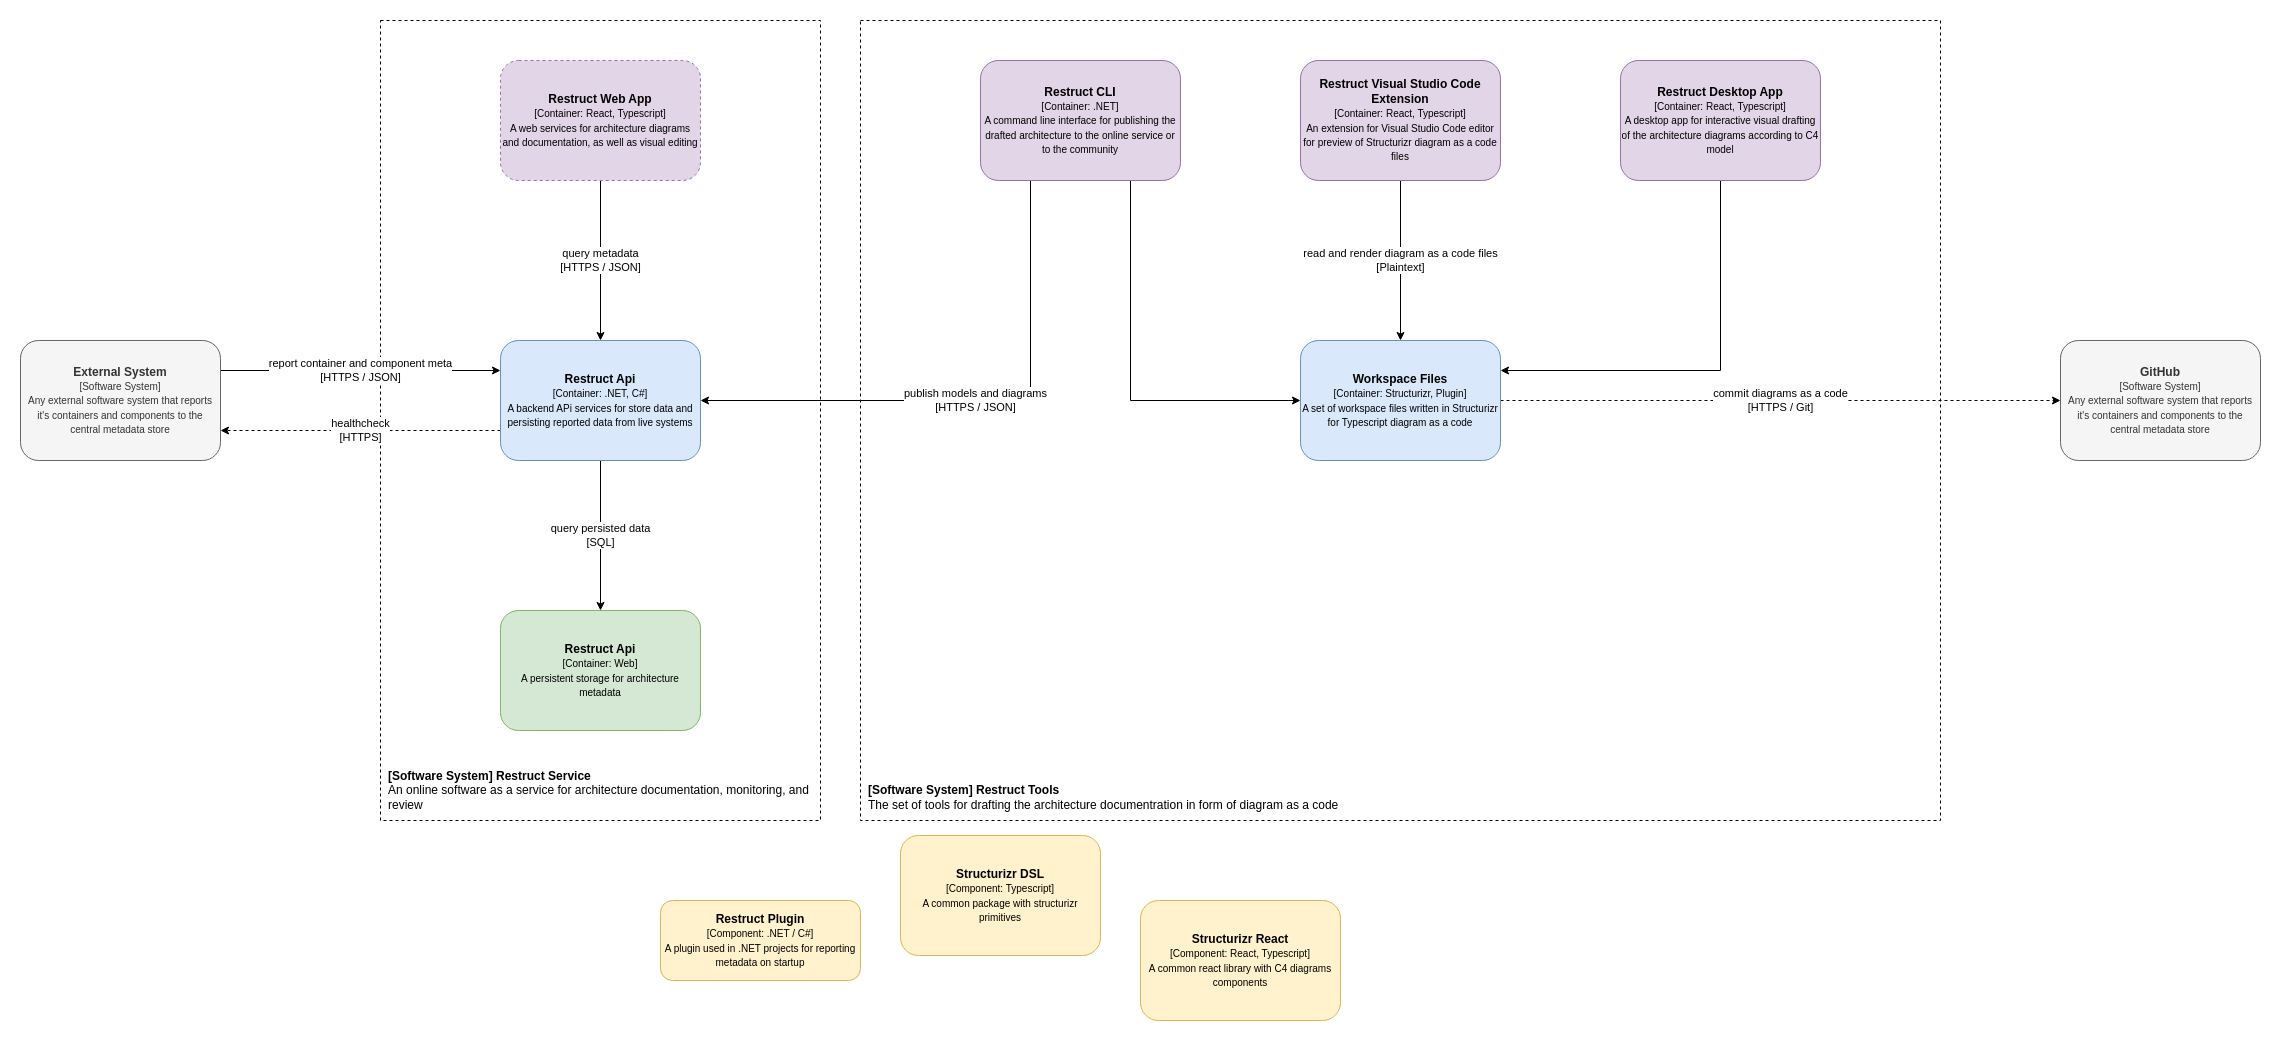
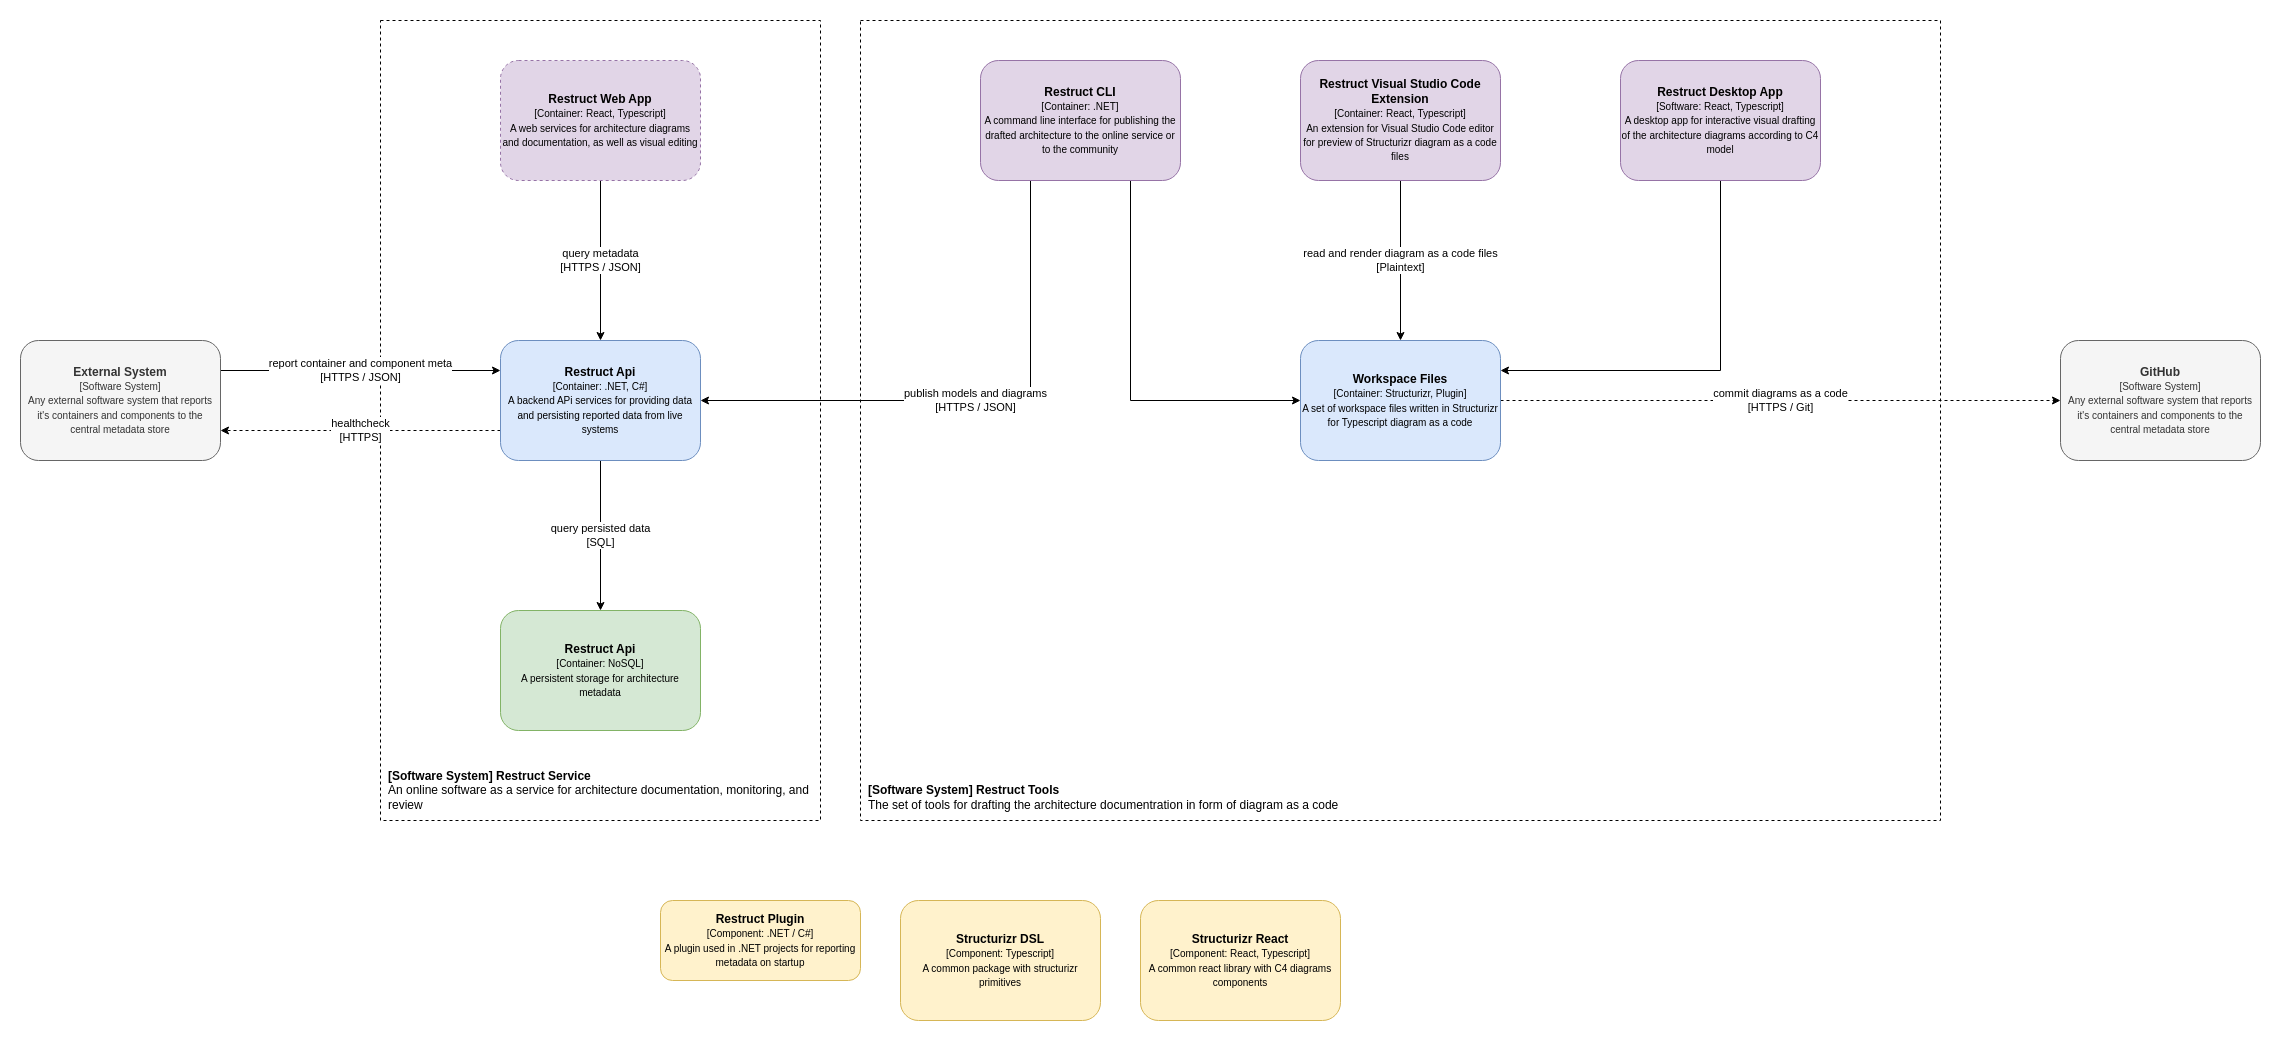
node "Restruct Desktop App [Container: React, Typescript] A desktop app for interactive visual drafting of the architecture diagrams according to C4 model": label "Restruct Desktop App [Container: React, Typescript] A desktop app for interactive visual drafting of the architecture diagrams according to C4 model" -> "Restruct Desktop App [Software: React, Typescript] A desktop app for interactive visual drafting of the architecture diagrams according to C4 model"
node "Restruct Api [Container: .NET, C#] A backend APi services for store data and persisting reported data from live systems": label "Restruct Api [Container: .NET, C#] A backend APi services for store data and persisting reported data from live systems" -> "Restruct Api [Container: .NET, C#] A backend APi services for providing data and persisting reported data from live systems"
node "Restruct Api [Container: Web] A persistent storage for architecture metadata": label "Restruct Api [Container: Web] A persistent storage for architecture metadata" -> "Restruct Api [Container: NoSQL] A persistent storage for architecture metadata"
node "Structurizr DSL [Component: Typescript] A common package with structurizr primitives": moved (1001, 896) -> (1001, 961)
